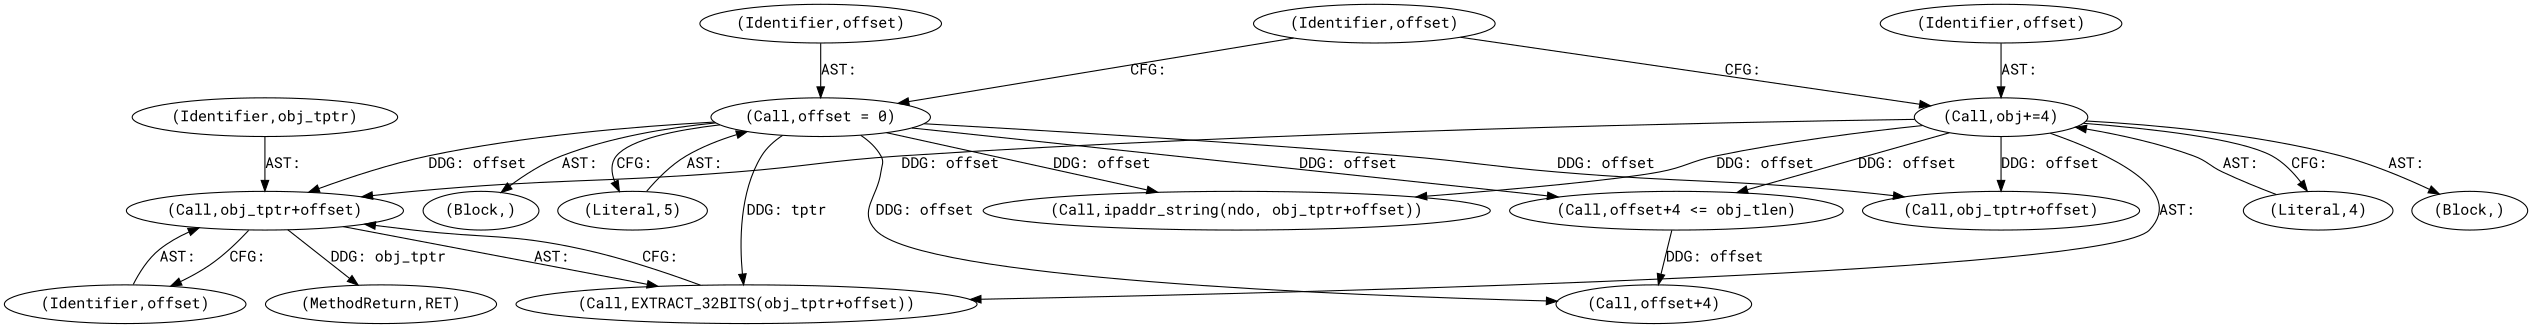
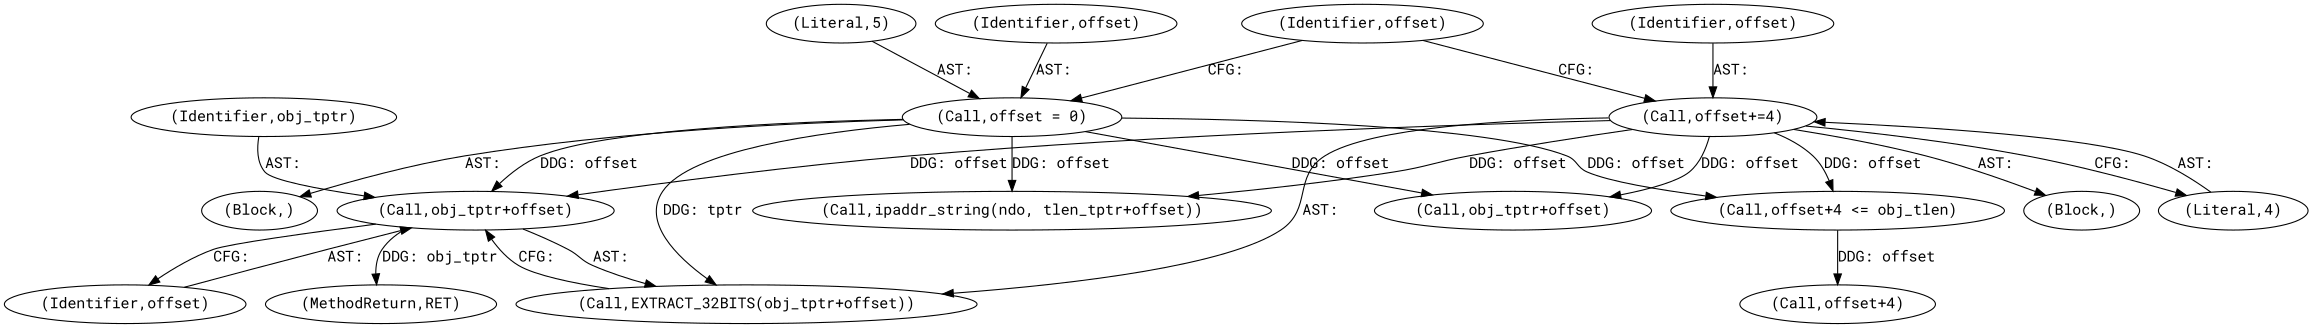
node "(Call,obj+=4)": label "(Call,obj+=4)" -> "(Call,offset+=4)"
edge "(Call,offset = 0)" -> "(Literal,5)": removed, label "CFG:"
node "(Call,ipaddr_string(ndo, obj_tptr+offset))": label "(Call,ipaddr_string(ndo, obj_tptr+offset))" -> "(Call,ipaddr_string(ndo, tlen_tptr+offset))"
edge "(Call,offset = 0)" -> "(Call,offset+4)": removed, label "DDG: offset"
